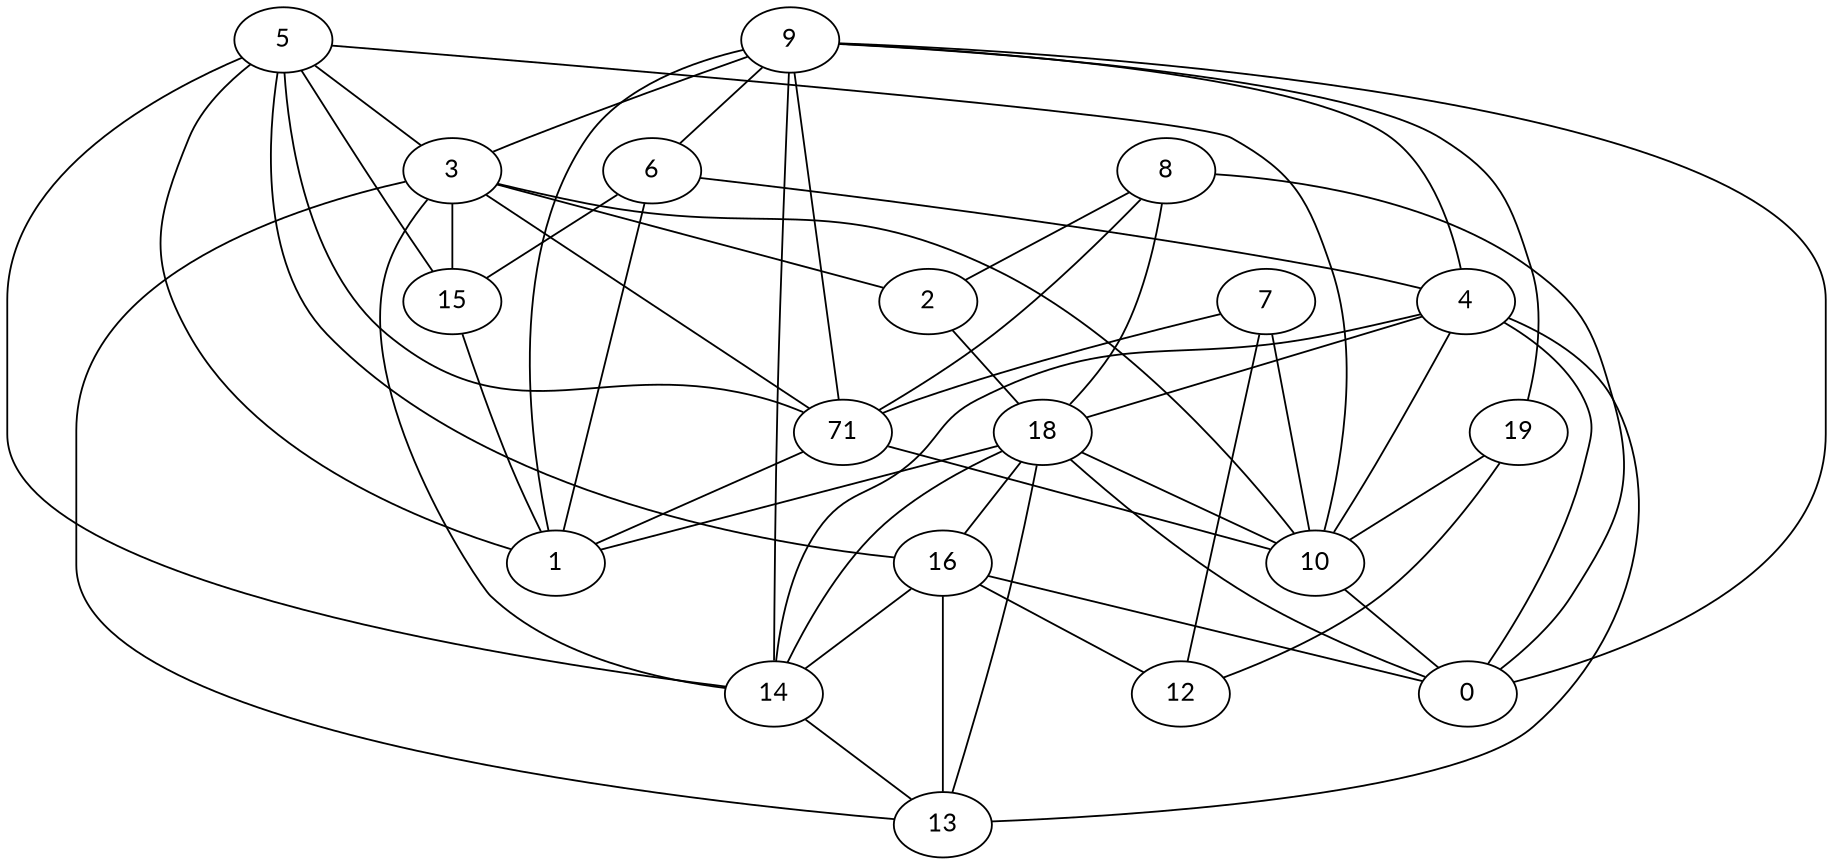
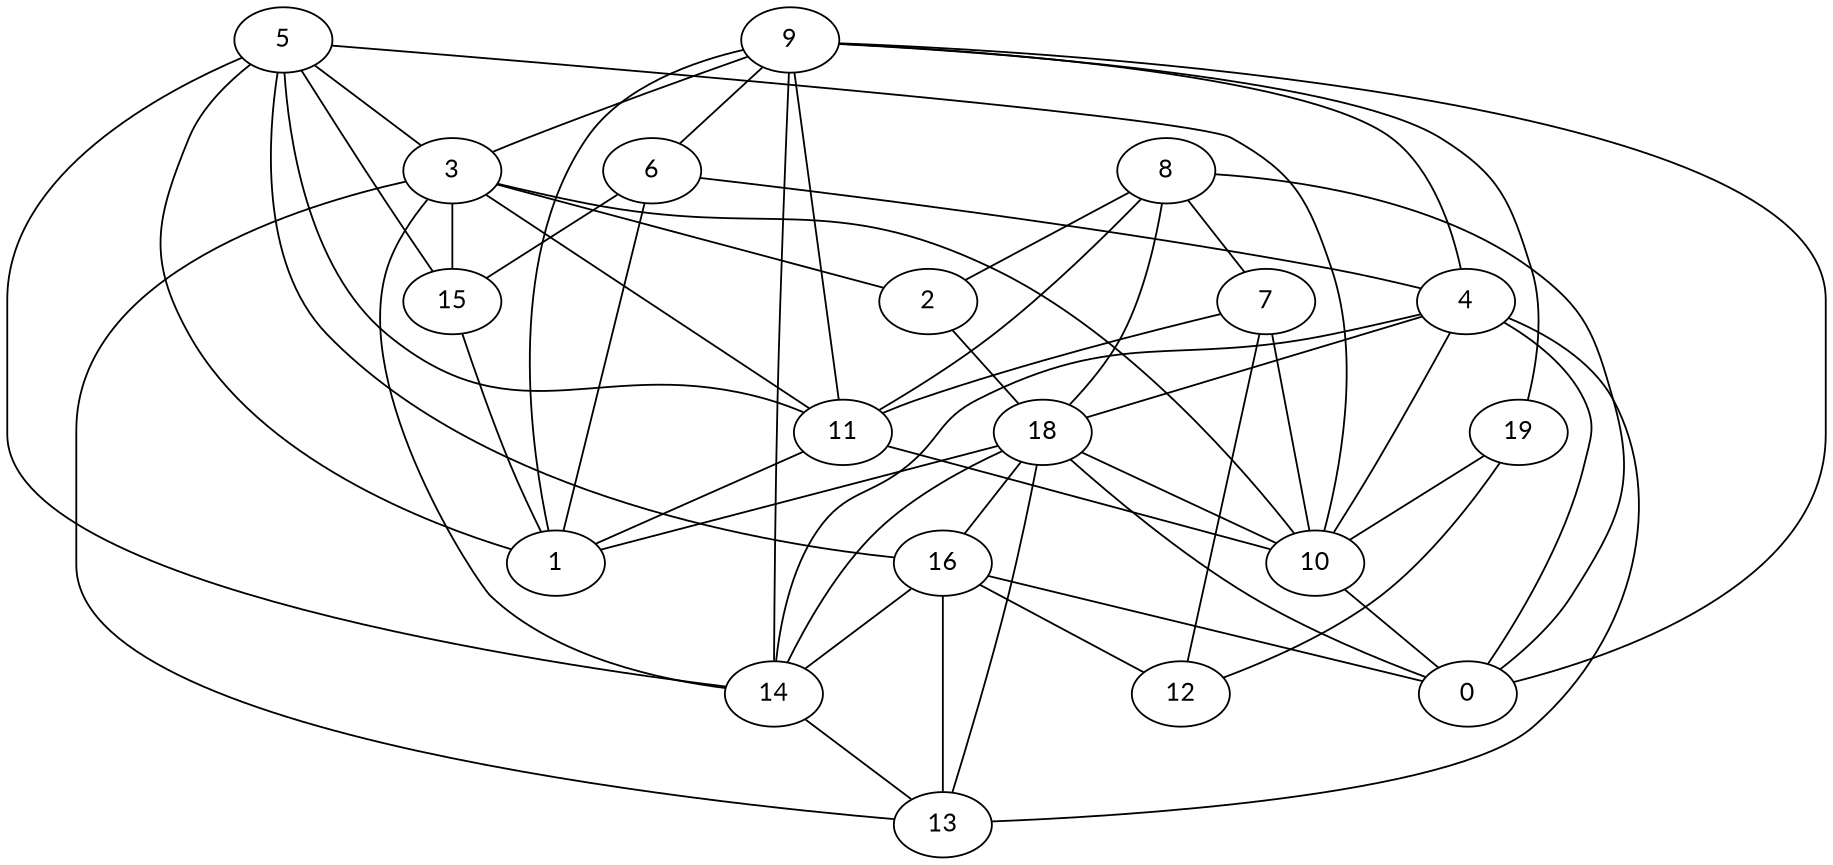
edge "8" -- "7": added
node "71": label "71" -> "11"
